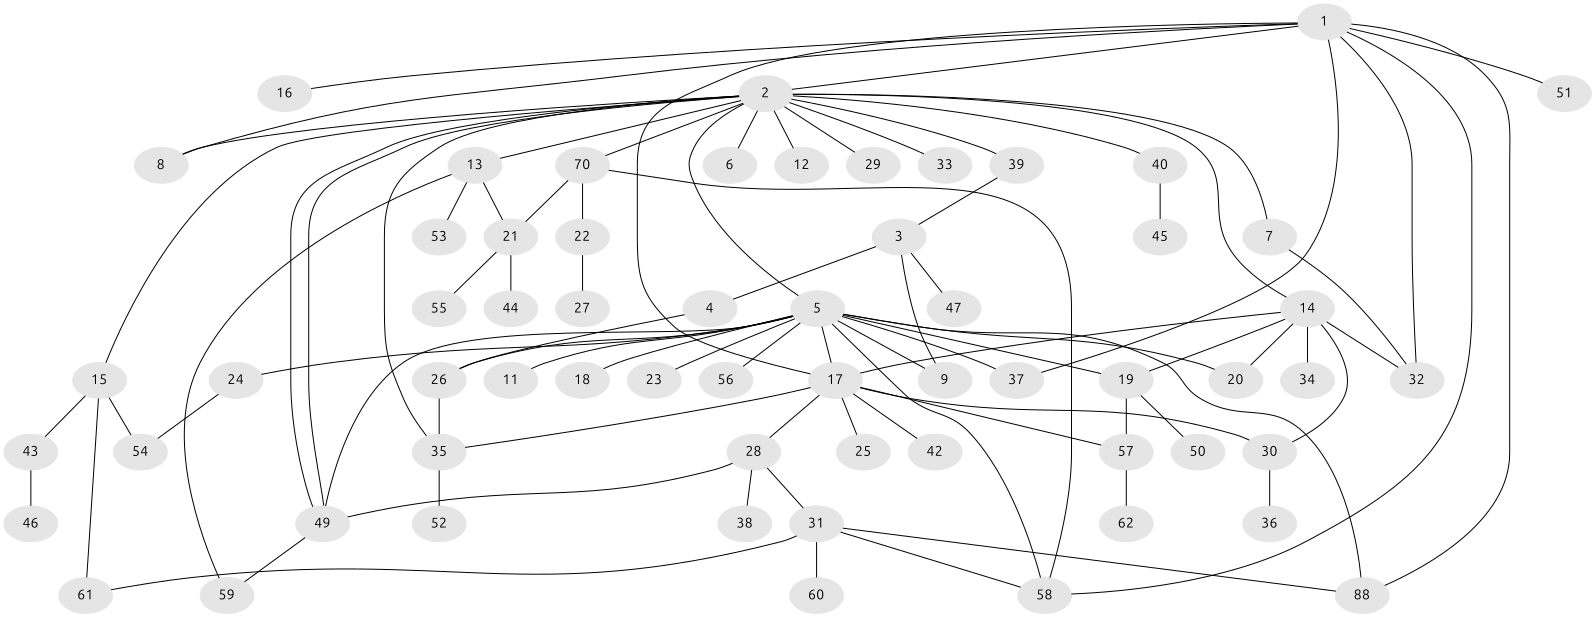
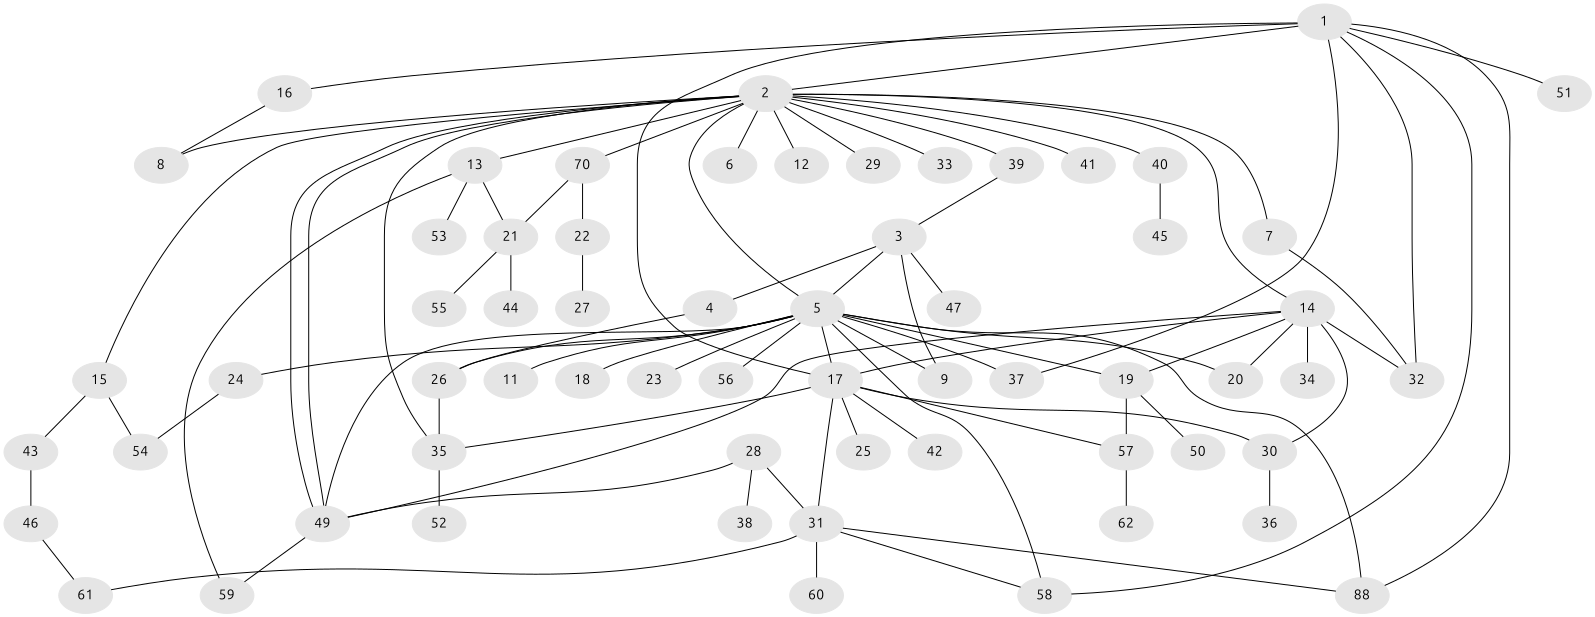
edge "1" -- "8": now "16" -- "8"
node "41": added
edge "70" -- "58": removed
edge "3" -- "5": added
edge "14" -- "49": added
edge "17" -- "28": now "17" -- "31"
edge "15" -- "61": now "46" -- "61"
